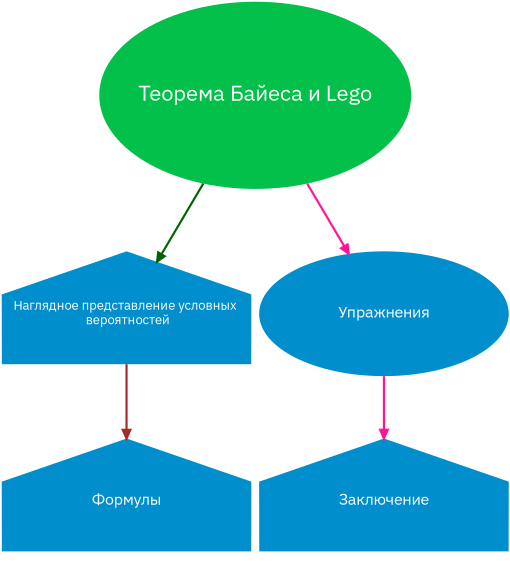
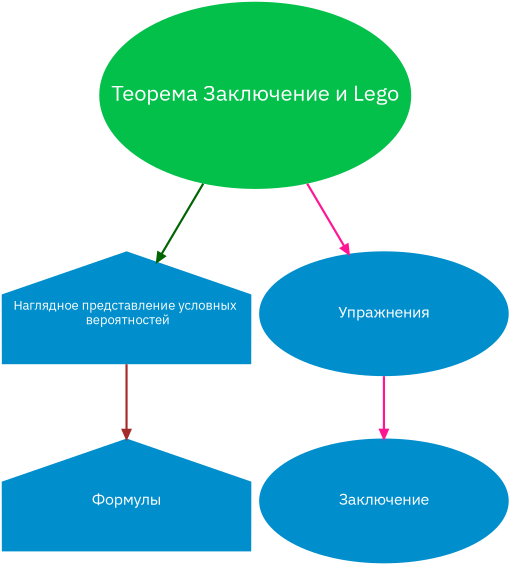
node "Теорема Байеса и Lego": label "Теорема Байеса и Lego" -> "Теорема Заключение и Lego"
node "Заключение": shape house -> ellipse
